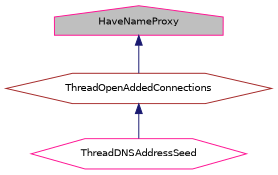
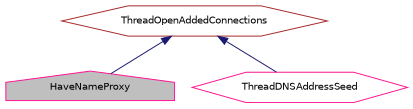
edge "ThreadOpenAddedConnections" -> "HaveNameProxy": reversed
